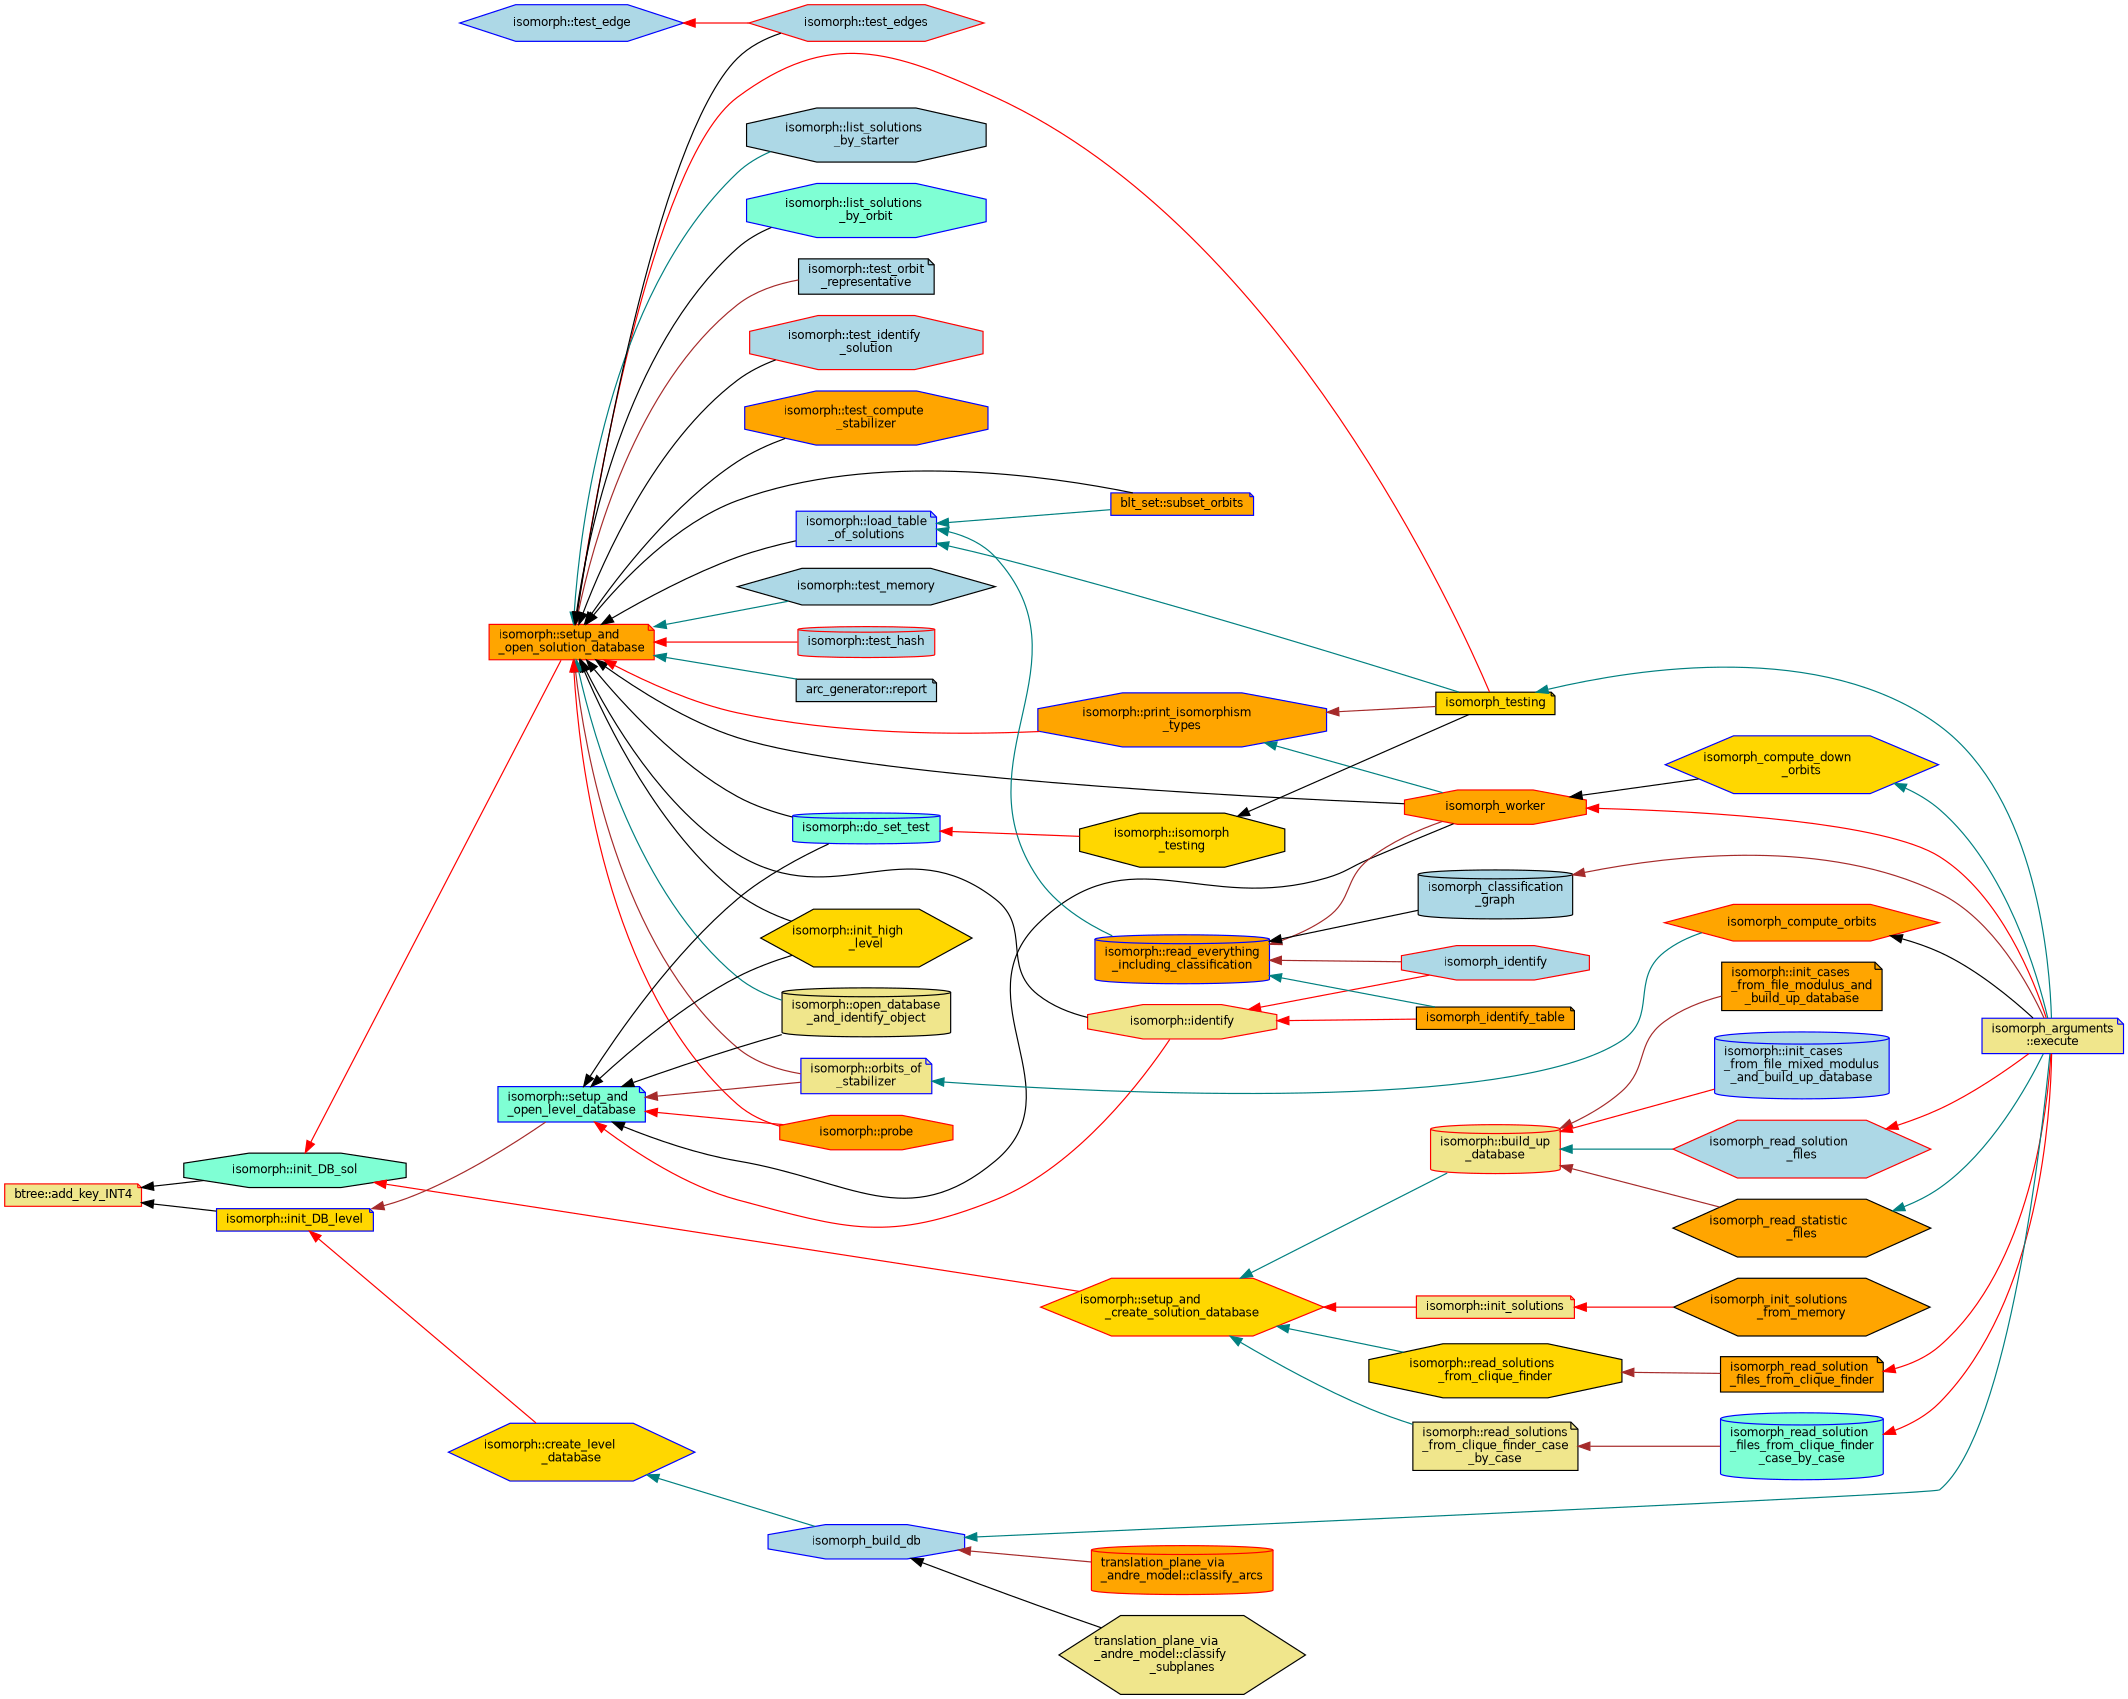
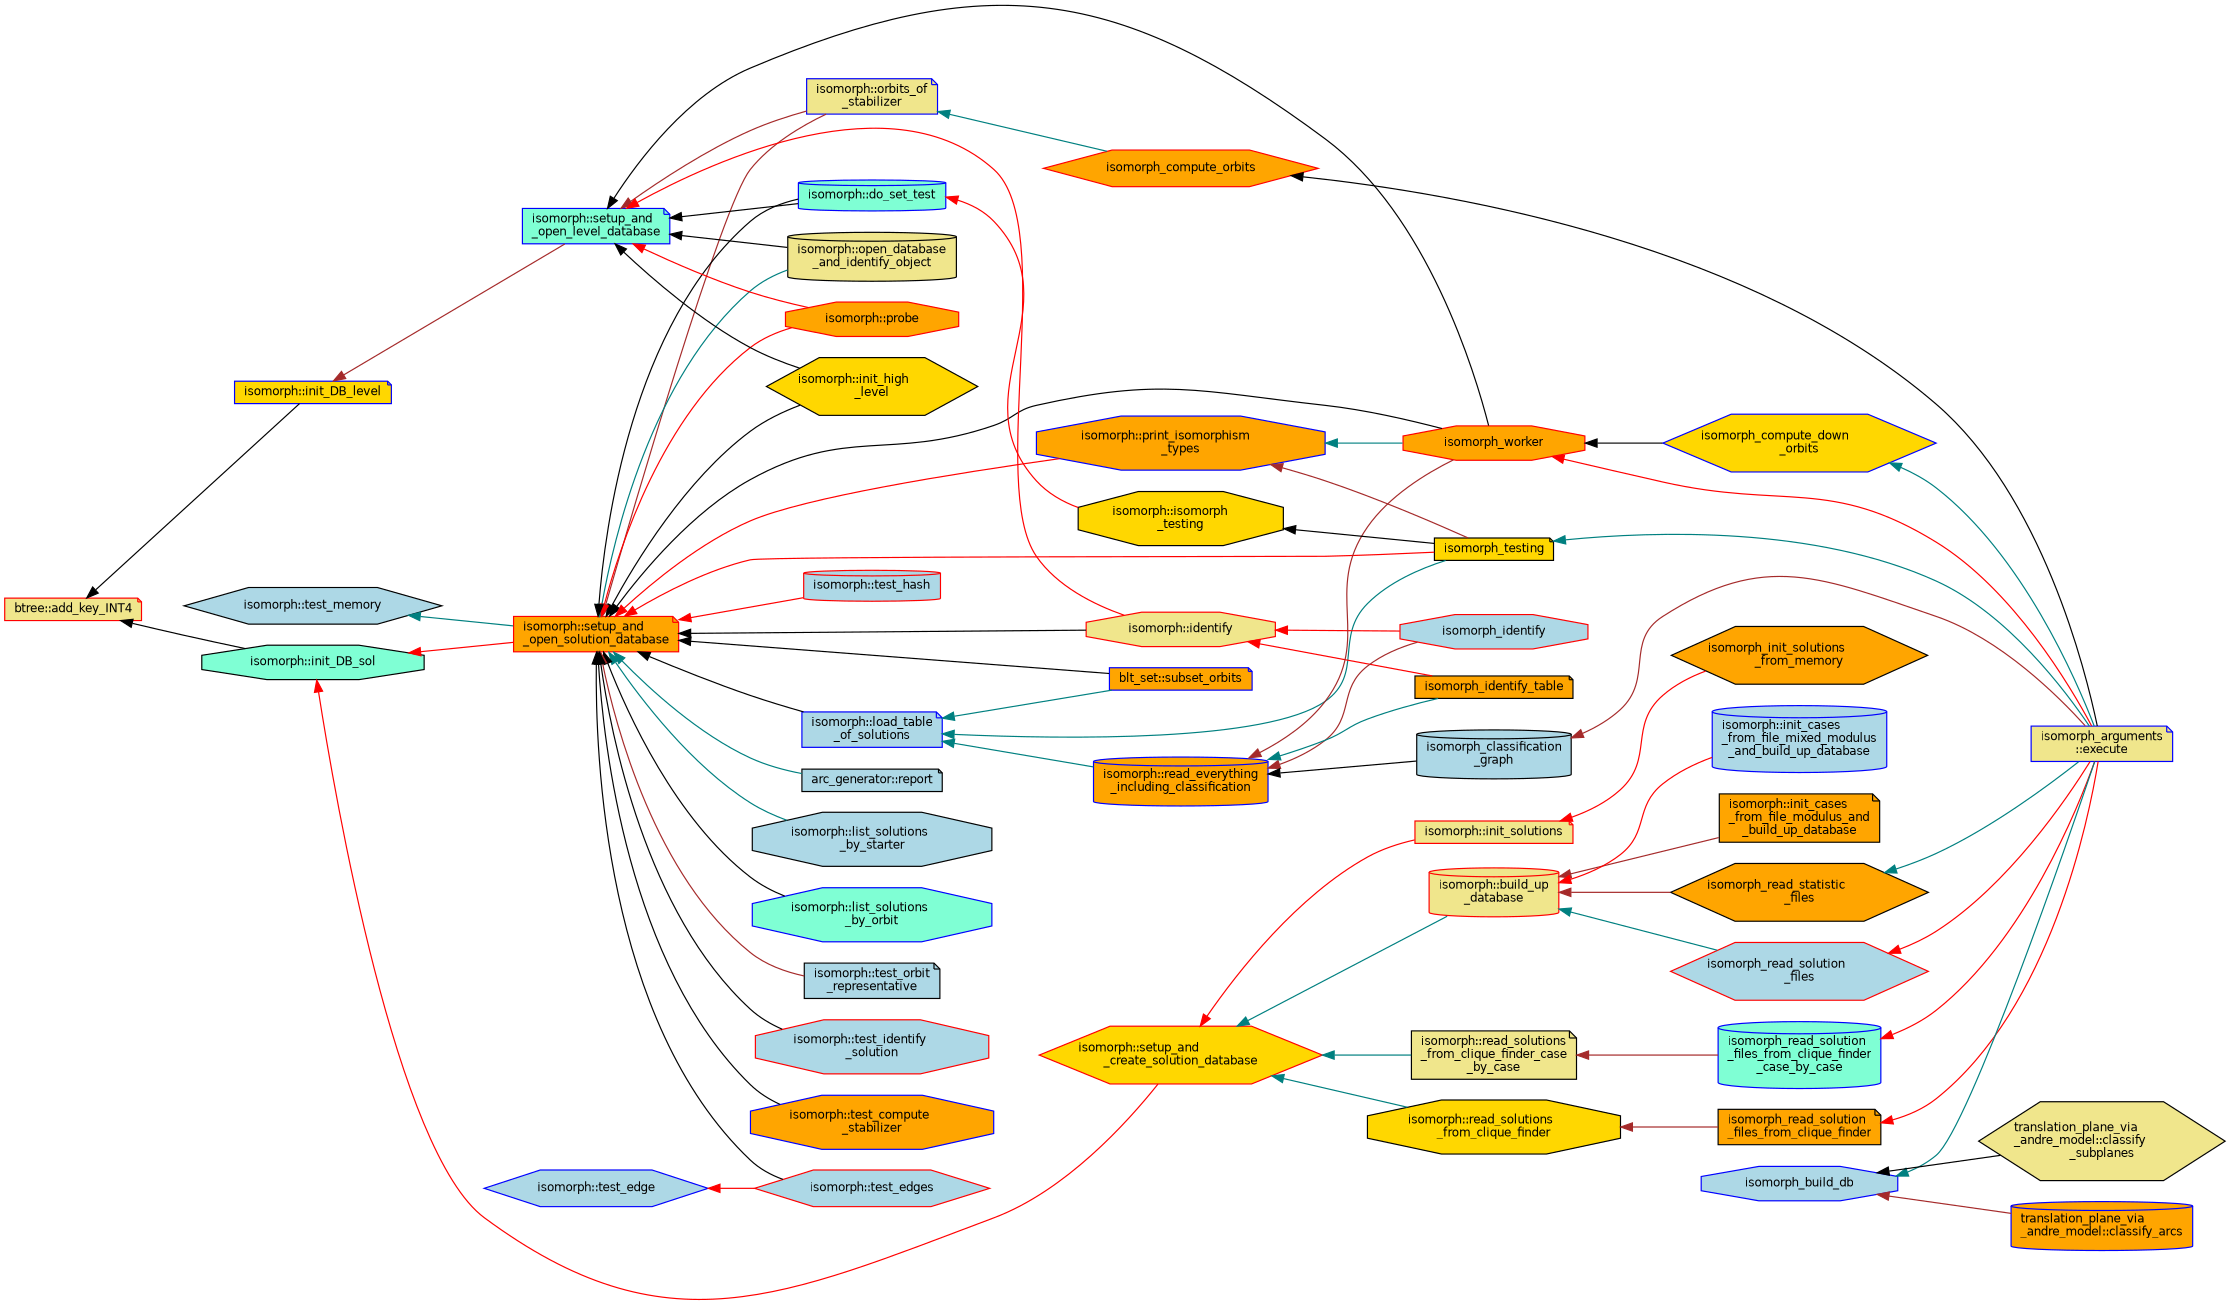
edge "isomorph::test_memory" -> "isomorph::setup_and _open_solution_database": reversed
node "isomorph::create_level _database": removed
node "translation_plane_via _andre_model::classify_arcs": color red -> blue
